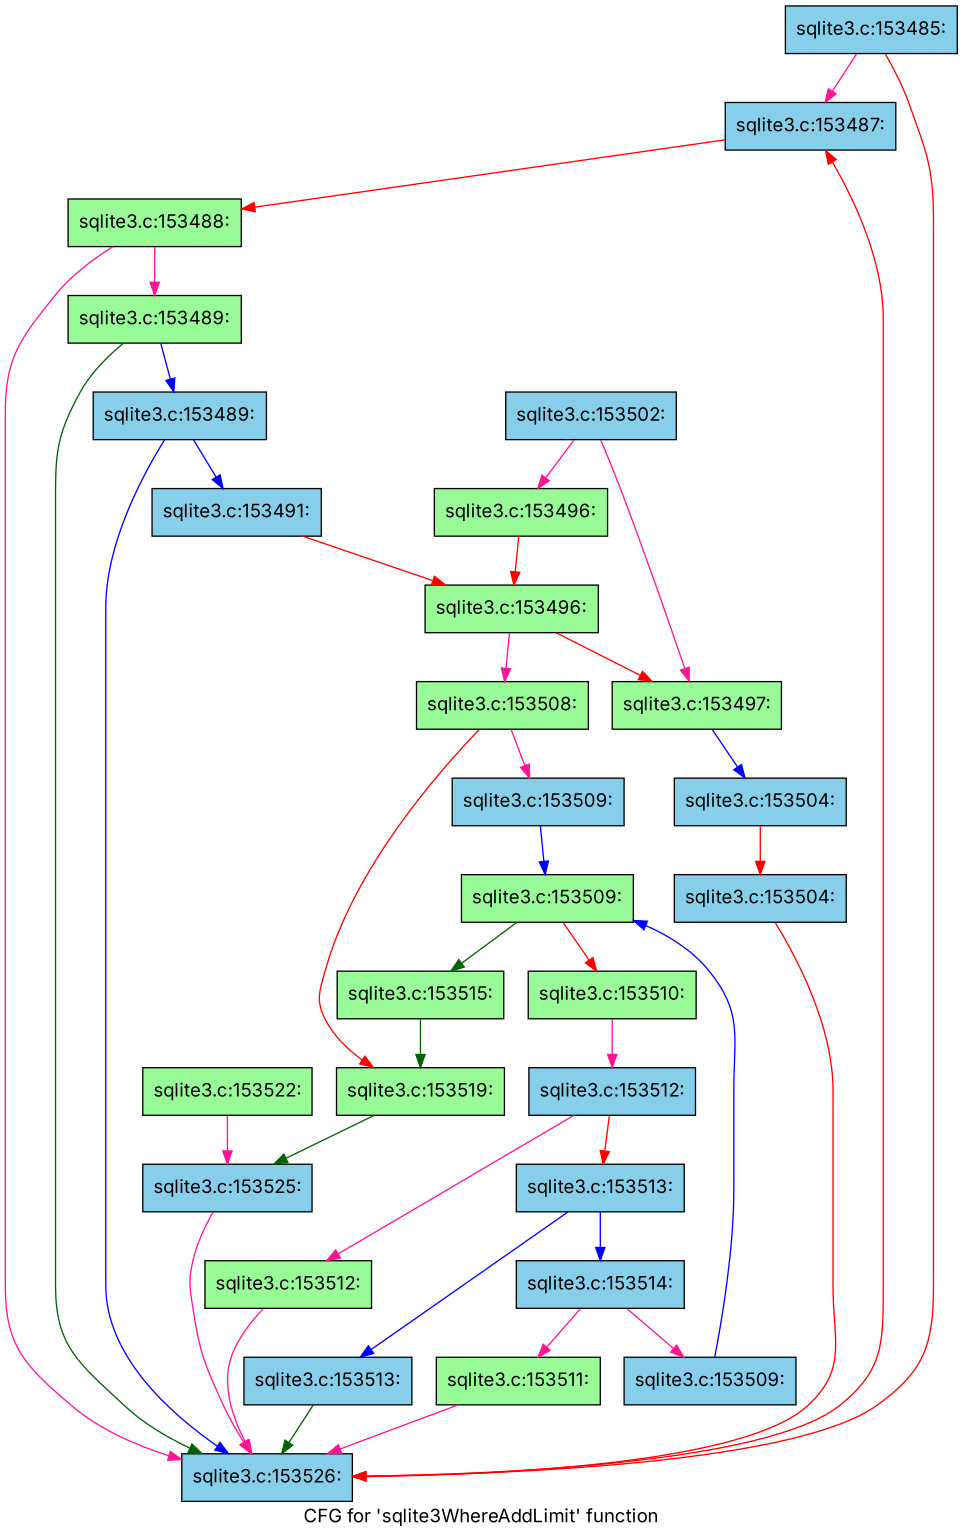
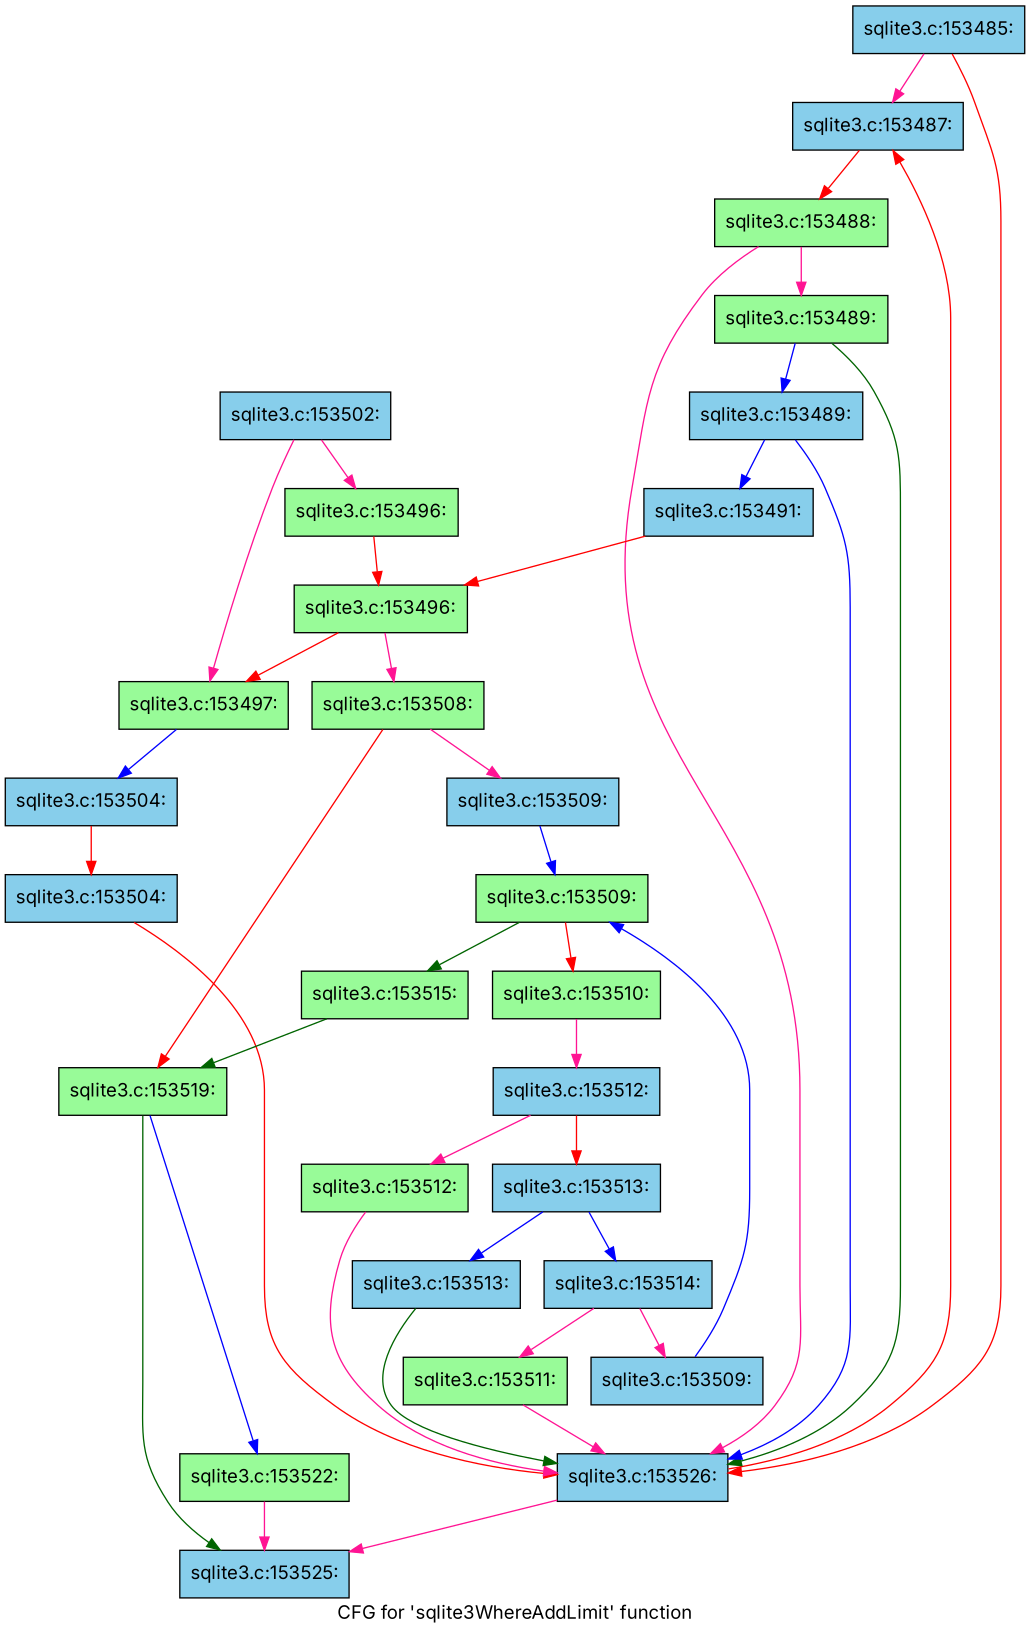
edge "sqlite3.c:153519:" -> "sqlite3.c:153522:": added
edge "sqlite3.c:153525:" -> "sqlite3.c:153526:": reversed
